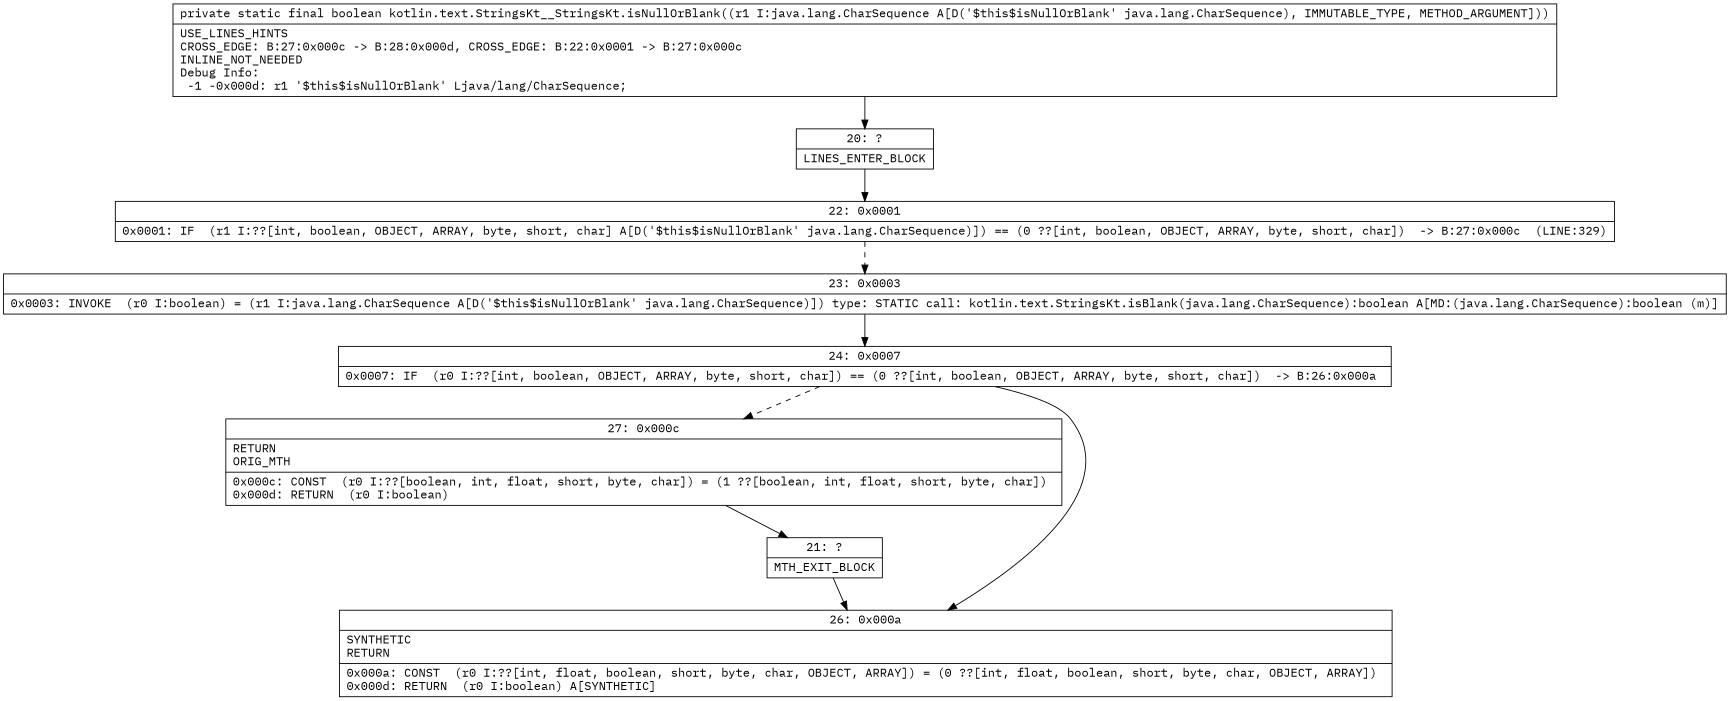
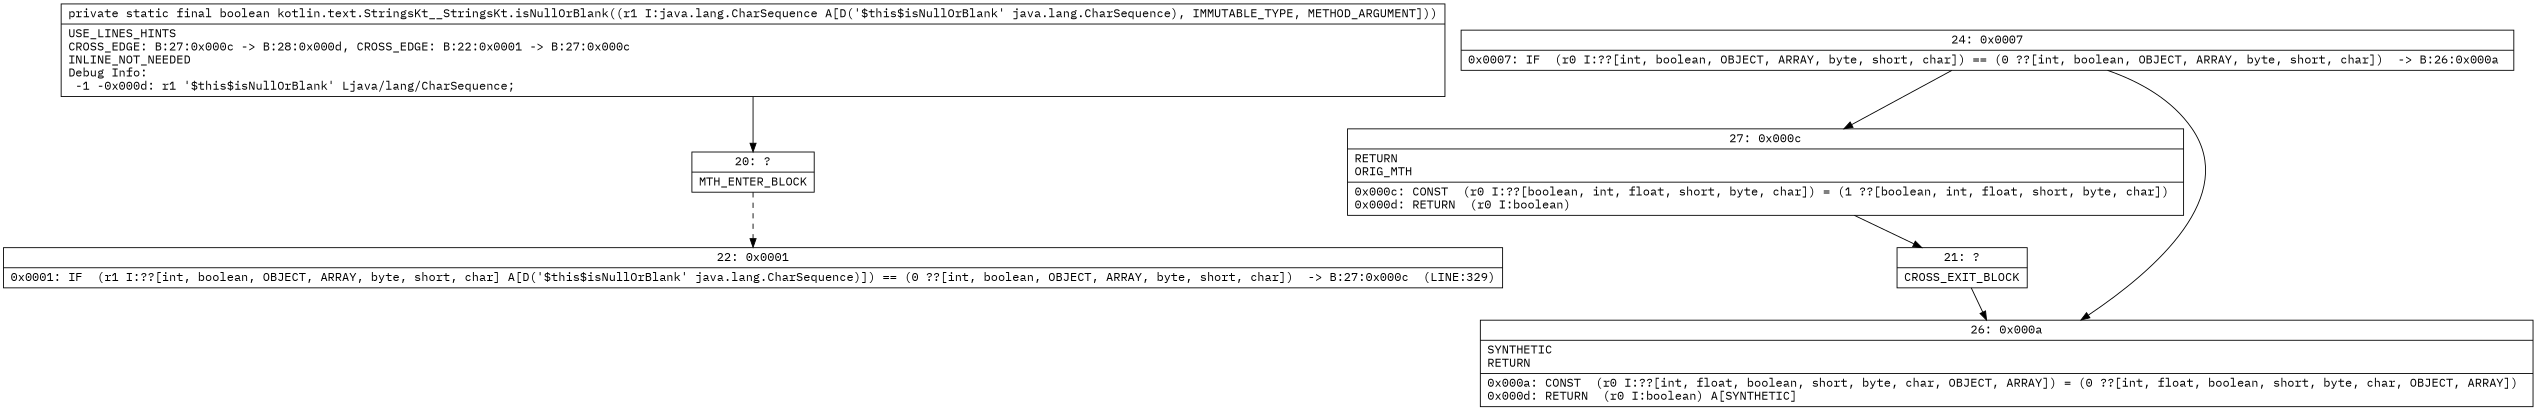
node "20: ?": text "LINES_ENTER_BLOCK" -> "MTH_ENTER_BLOCK"
edge "20: ?" -> "22: 0x0001": style solid -> dashed
node "23: 0x0003": removed
edge "24: 0x0007" -> "27: 0x000c": style dashed -> solid
node "21: ?": text "MTH_EXIT_BLOCK" -> "CROSS_EXIT_BLOCK"
